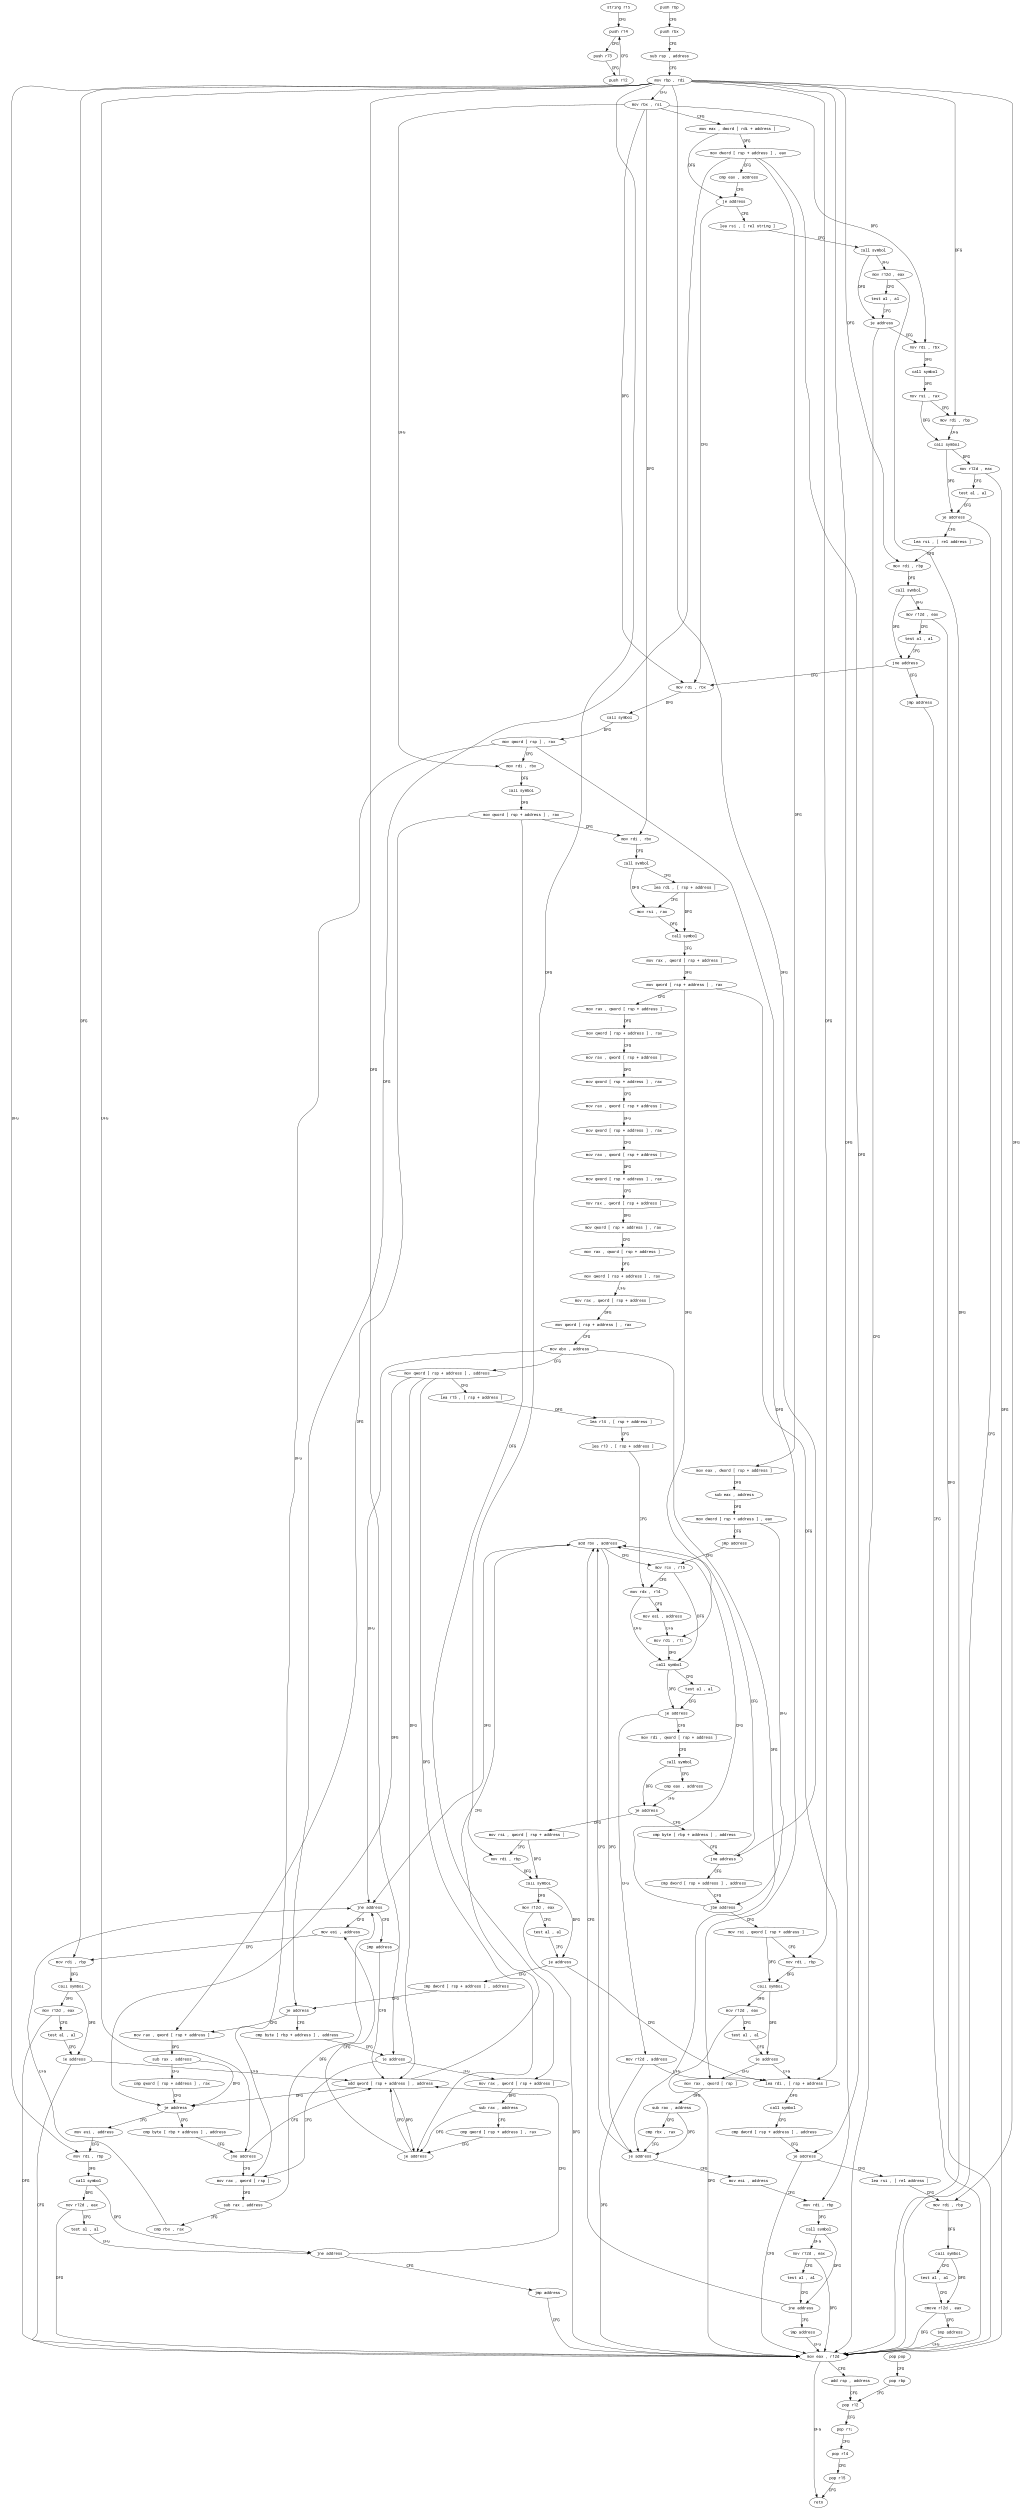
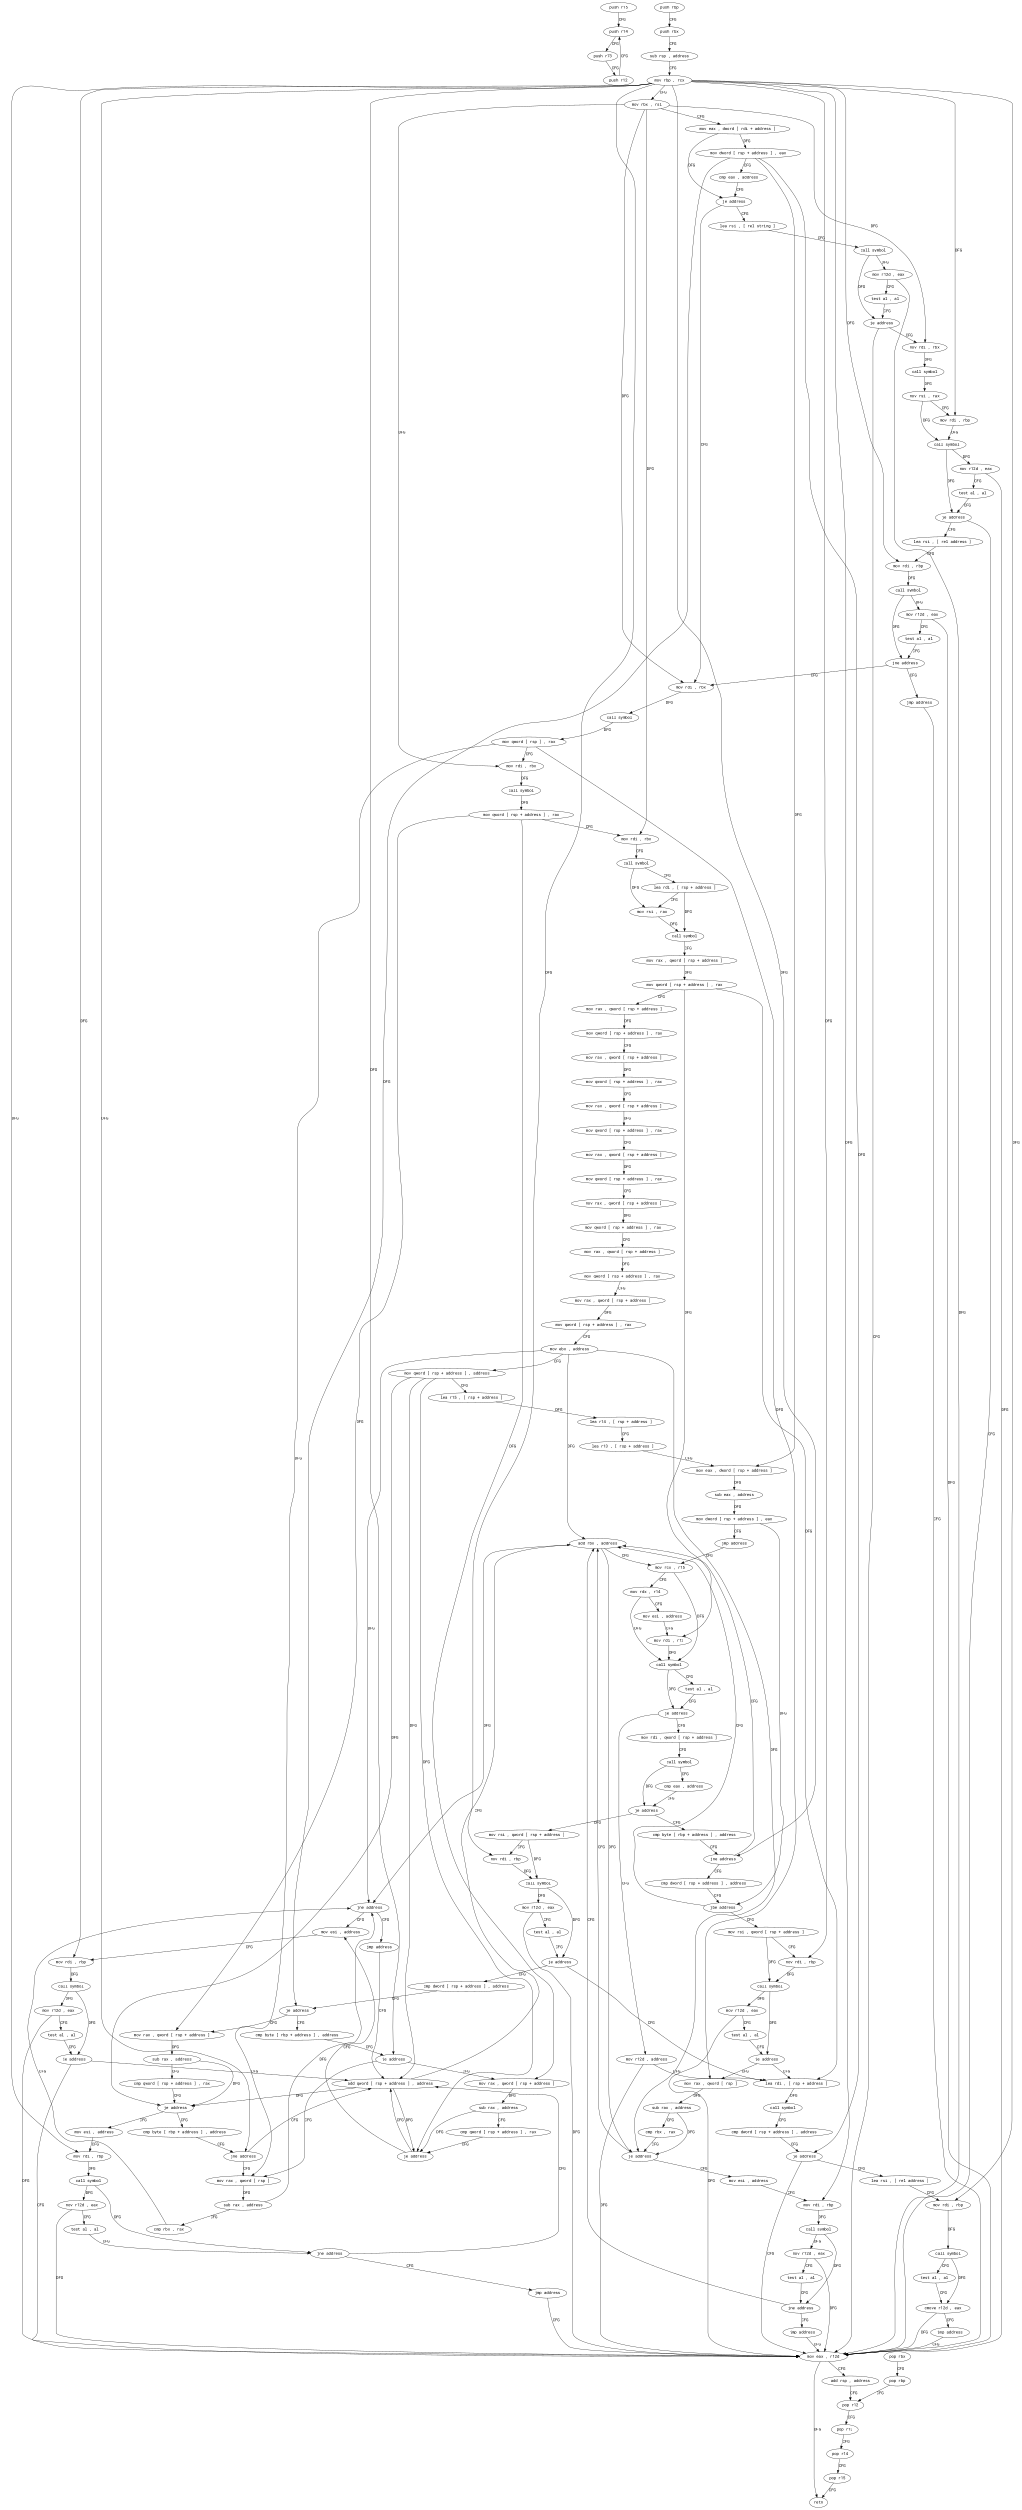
node "string r15": label "string r15" -> "push r15"
node "mov rbp , rdi": label "mov rbp , rdi" -> "mov rbp , rcx"
edge "mov ebx , address" -> "add rbx , address": added, label "DFG"
edge "lea r13 , [ rsp + address ]" -> "mov rdx , r14": now "lea r13 , [ rsp + address ]" -> "mov eax , dword [ rsp + address ]"
node "pop pop": label "pop pop" -> "pop rbx"
